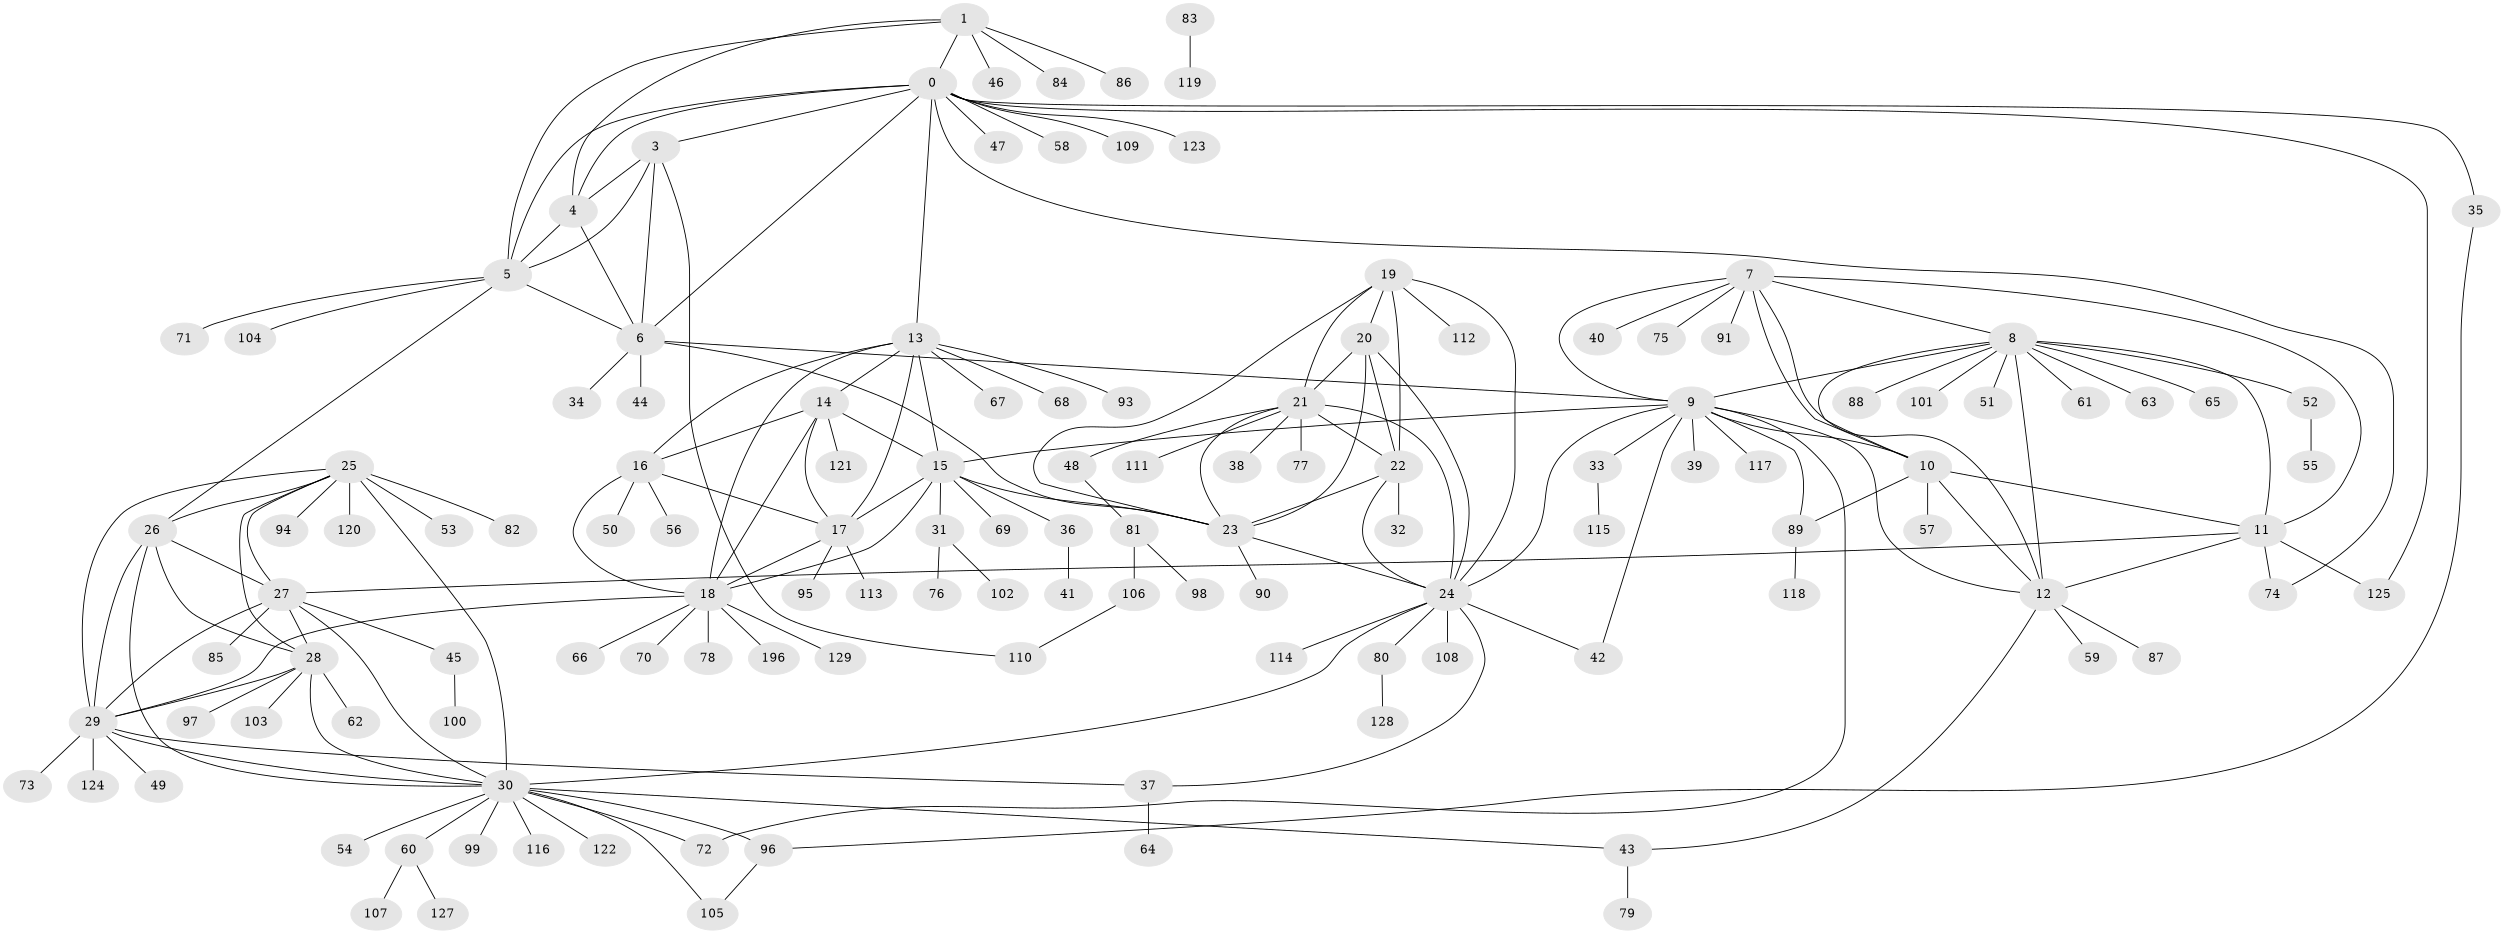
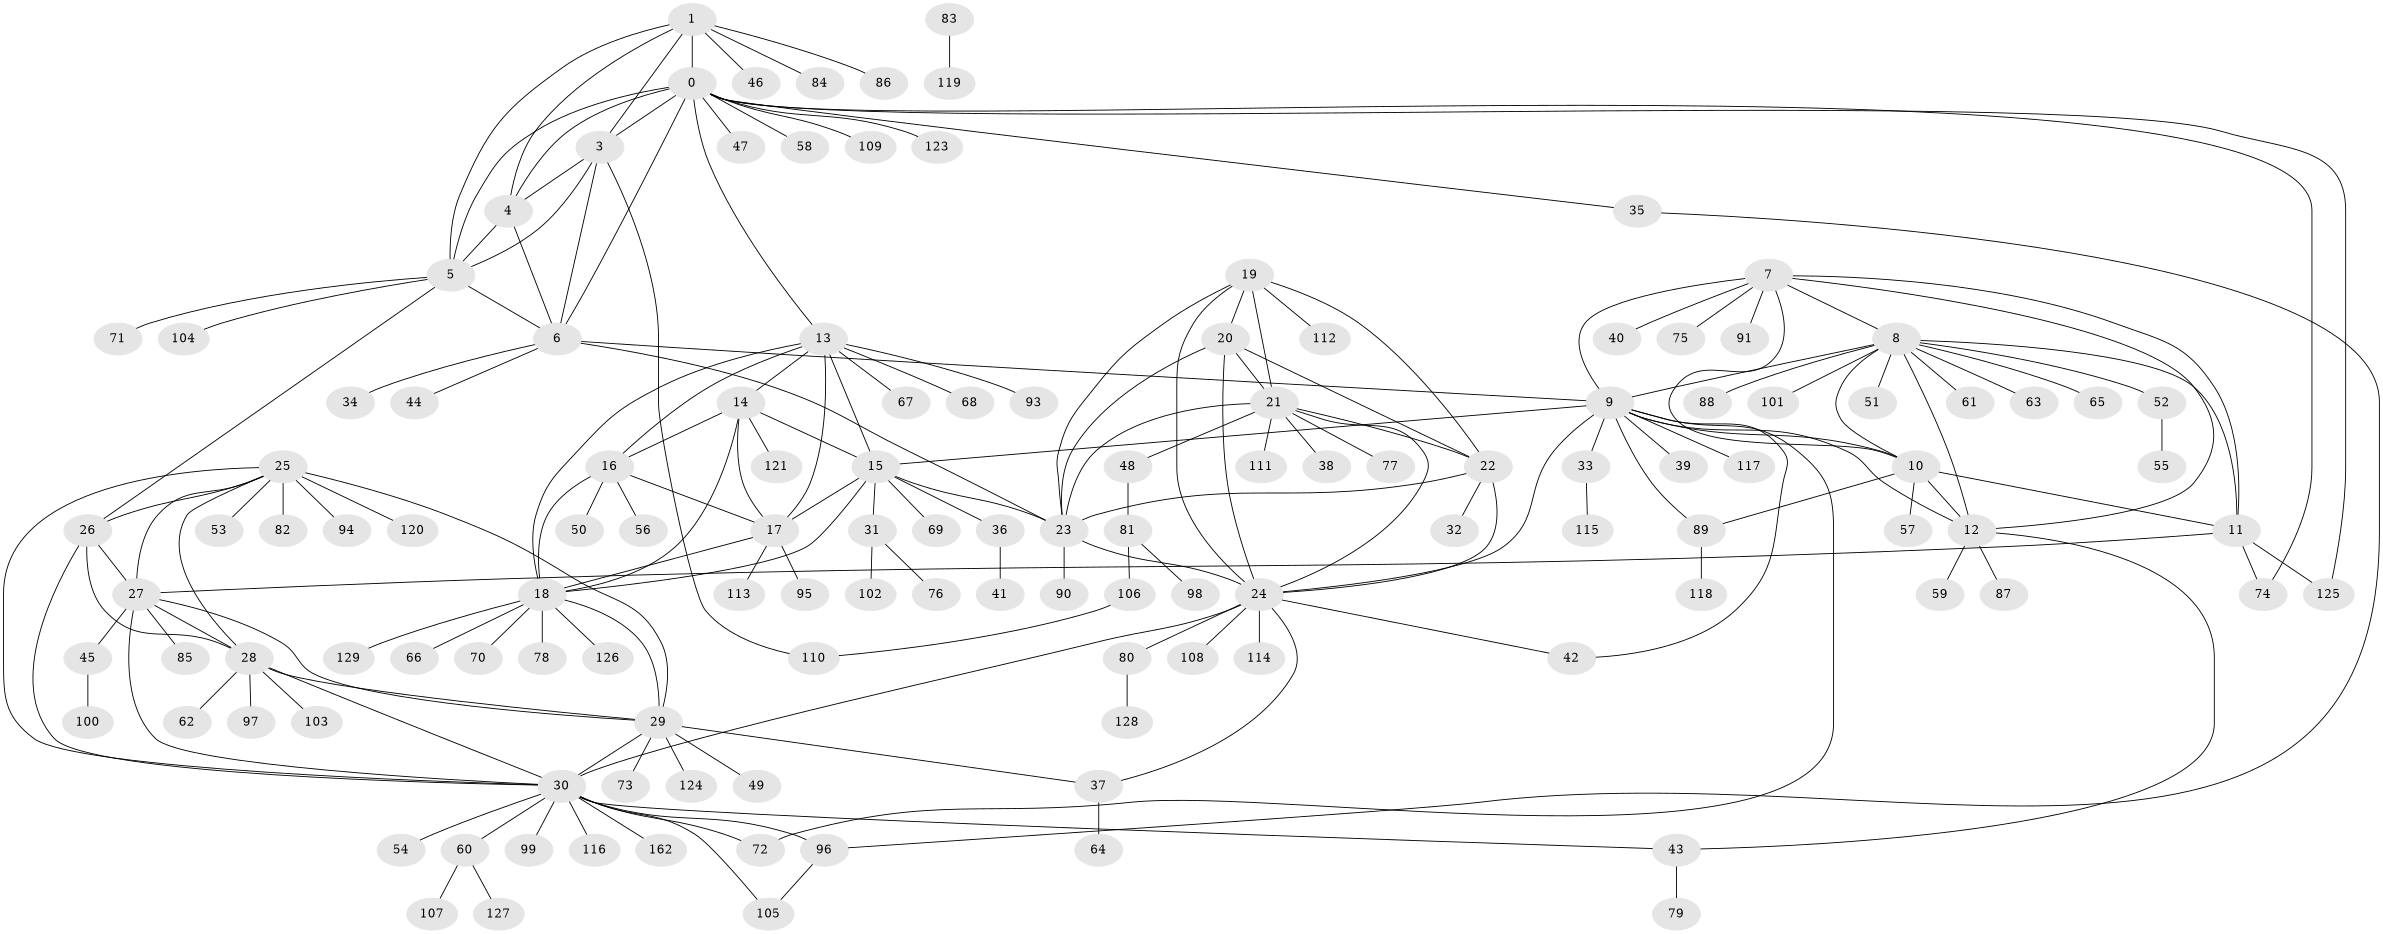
edge "1" -- "3": added
edge "11" -- "12": removed
edge "26" -- "29": removed
node "196": label "196" -> "126"
node "122": label "122" -> "162"
